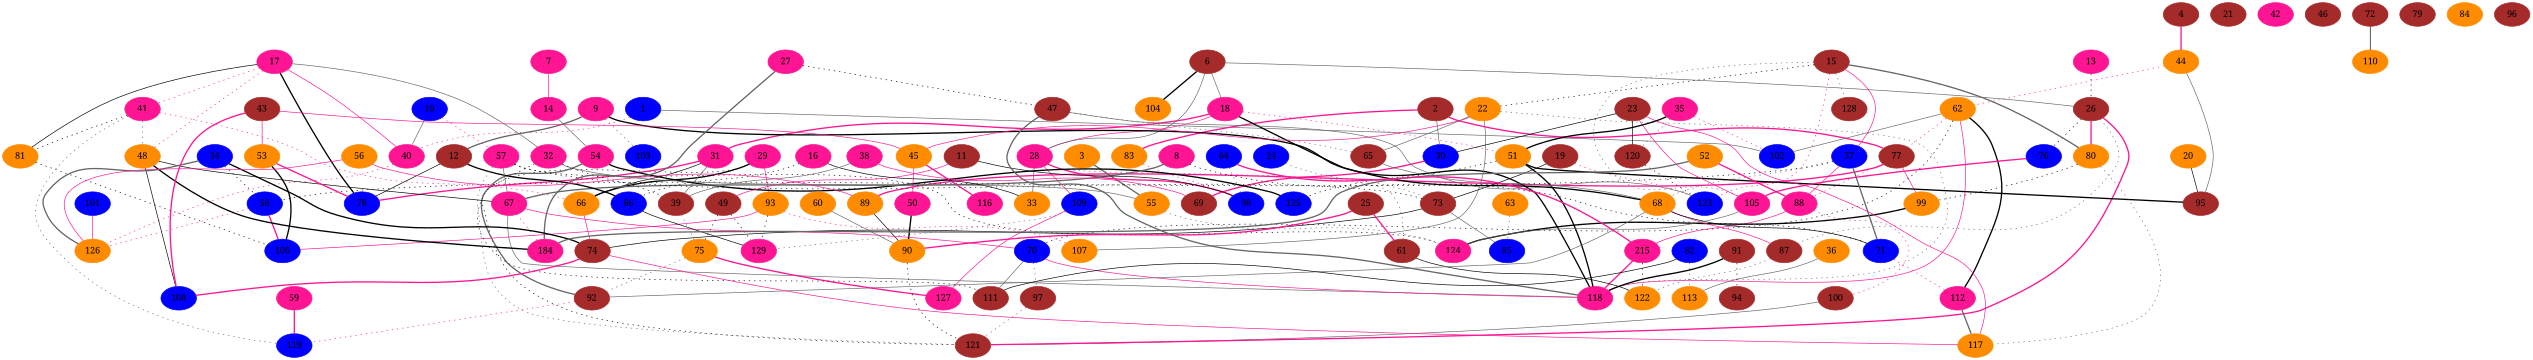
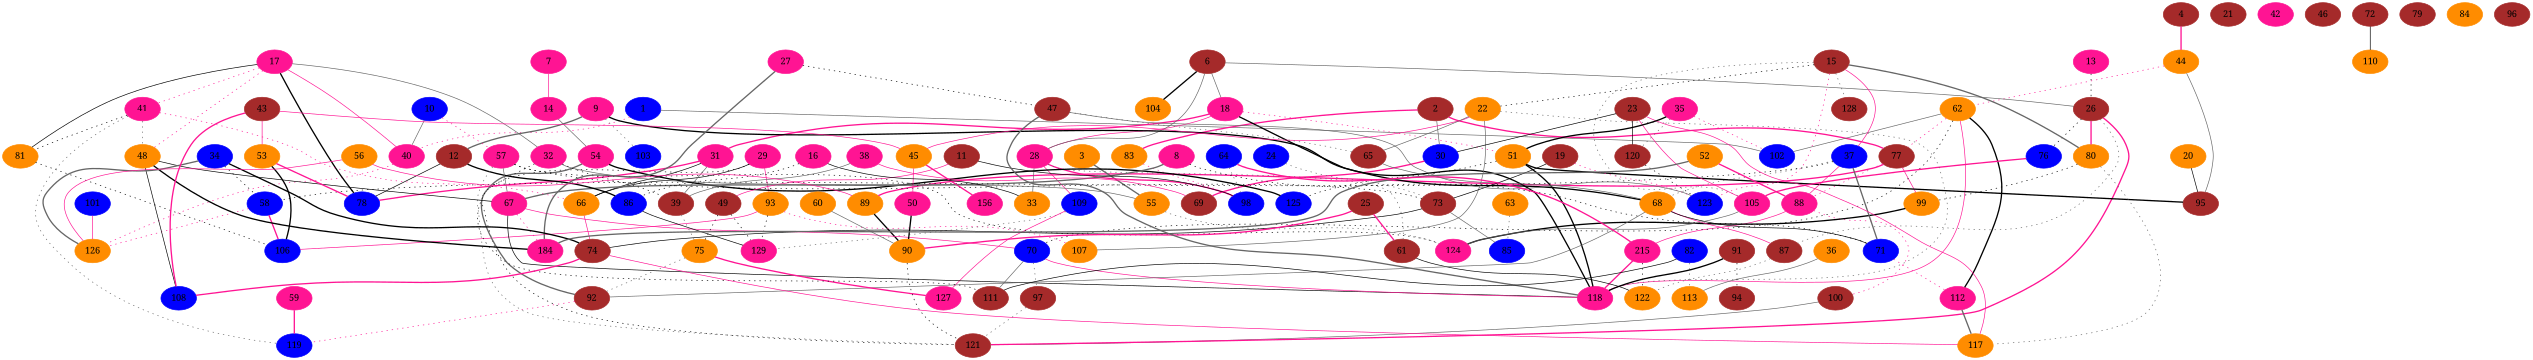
edge "29" -- "66": style bold -> solid
node "116": label "116" -> "156"
edge "89" -- "90": style solid -> bold
edge "67" -- "118": color gray40 -> black
